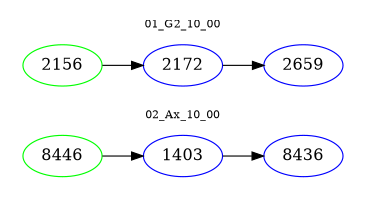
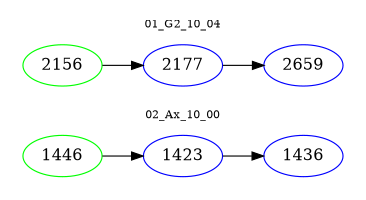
cluster "01_G2_10_00": label "01_G2_10_00" -> "01_G2_10_04"
node "2172": label "2172" -> "2177"
node "8446": label "8446" -> "1446"
node "1403": label "1403" -> "1423"
node "8436": label "8436" -> "1436"
